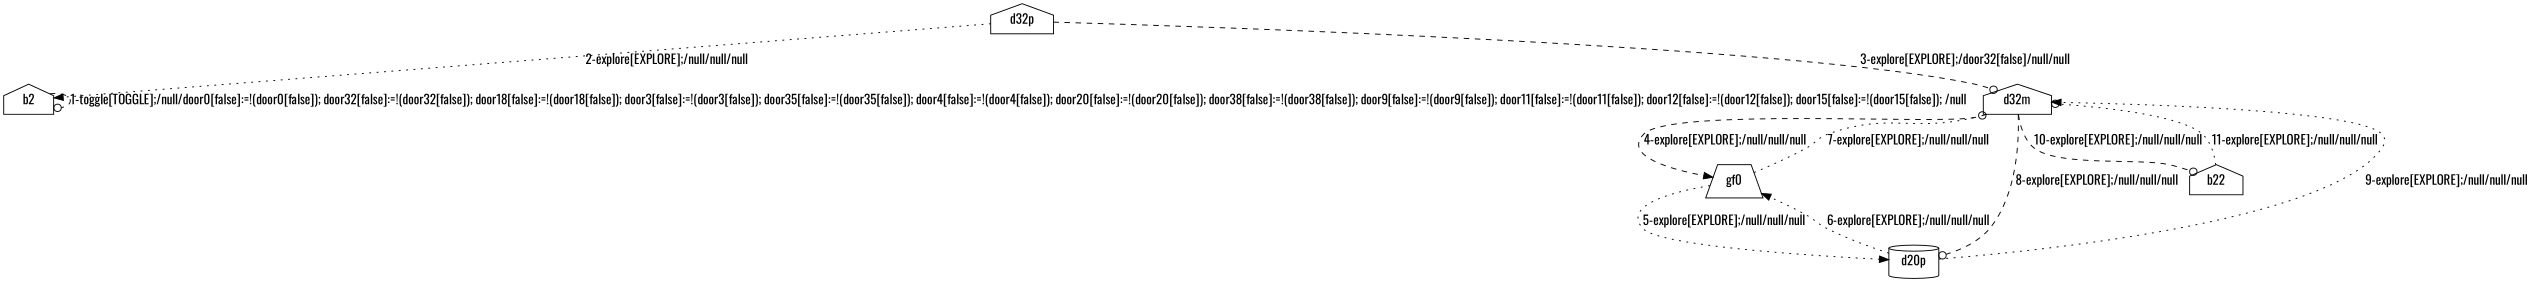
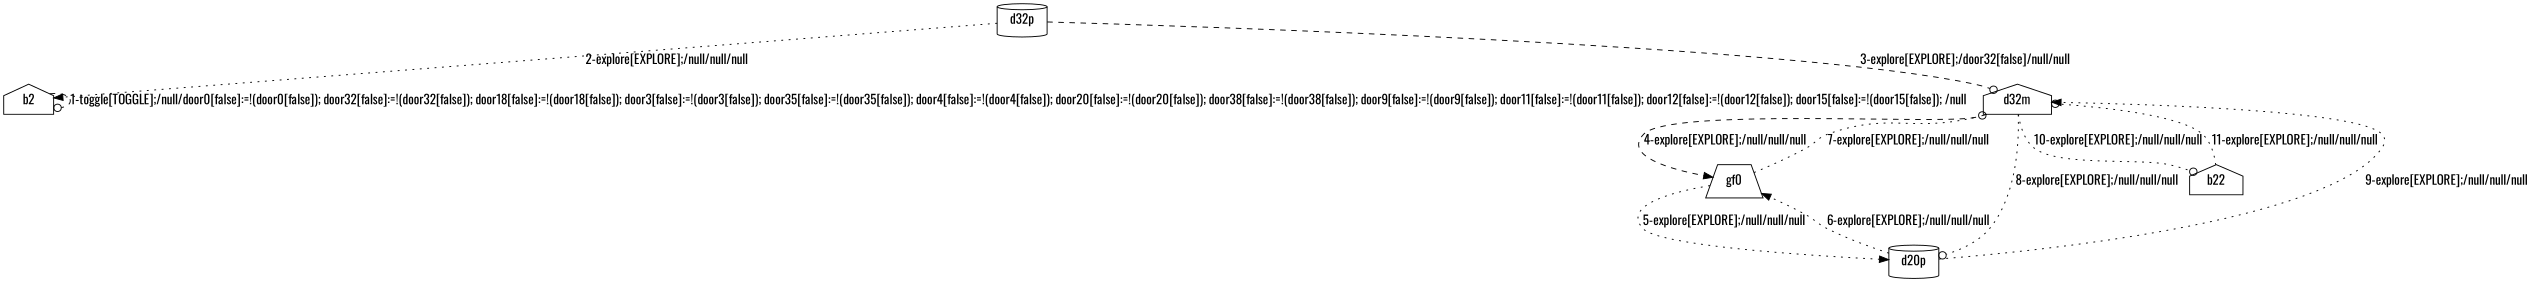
node "d32p": shape house -> cylinder
edge "d32m" -> "b22": style dashed -> dotted
edge "d32m" -> "d20p": style dashed -> dotted
